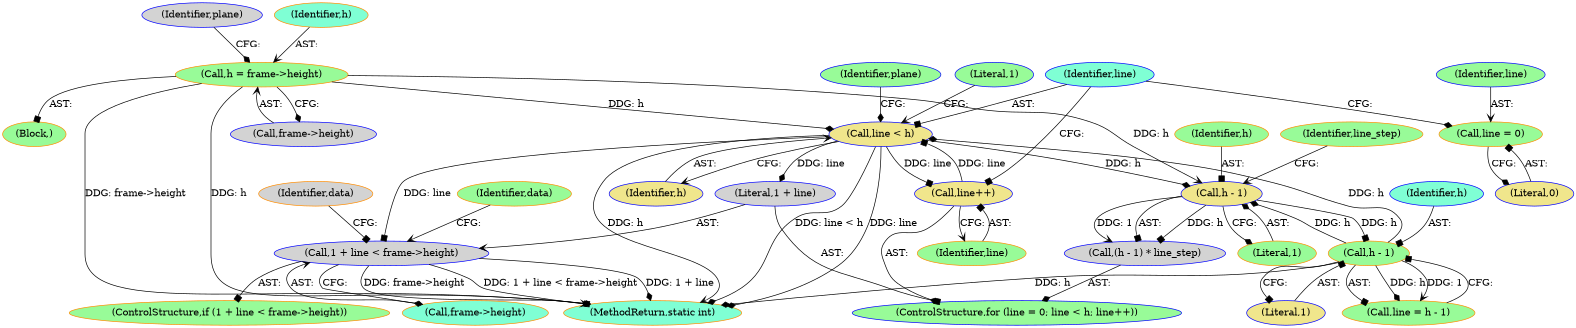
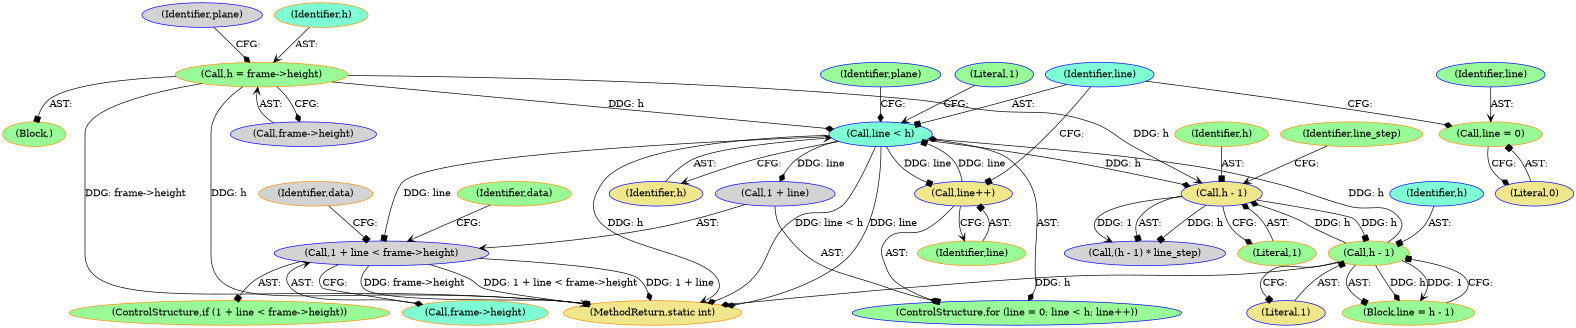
node "(Call,line < h)": fillcolor khaki -> aquamarine
node "(Literal,1 + line)": label "(Literal,1 + line)" -> "(Call,1 + line)"
edge "(Call,(h - 1) * line_step)" -> "(ControlStructure,for (line = 0; line < h; line++))": now "(Call,line < h)" -> "(ControlStructure,for (line = 0; line < h; line++))"
node "(MethodReturn,static int)": fillcolor aquamarine -> khaki
node "(Call,line = h - 1)": label "(Call,line = h - 1)" -> "(Block,line = h - 1)"
